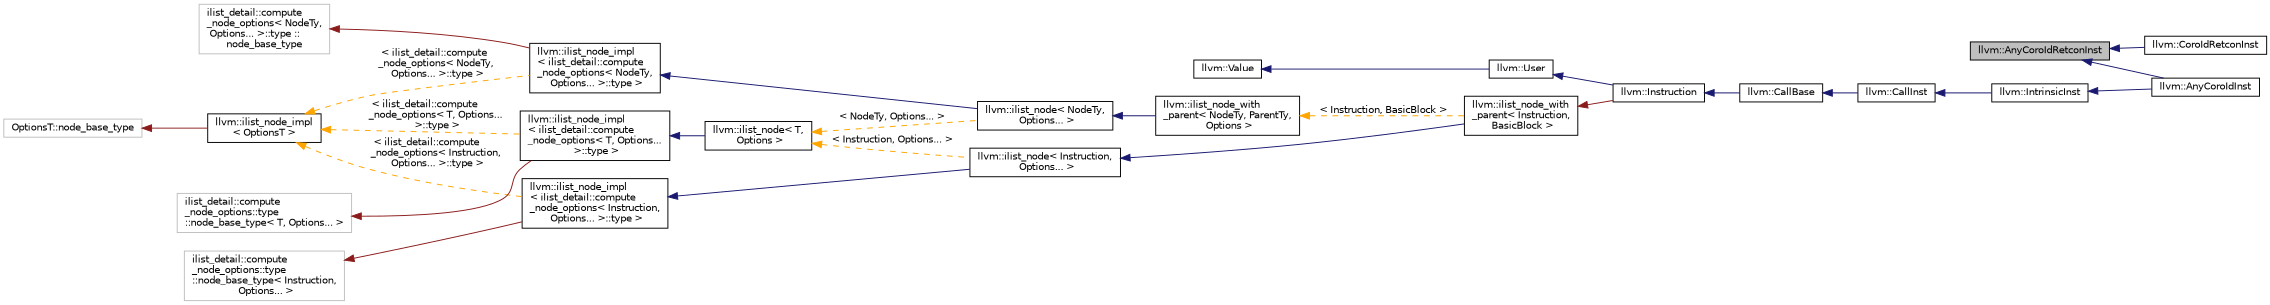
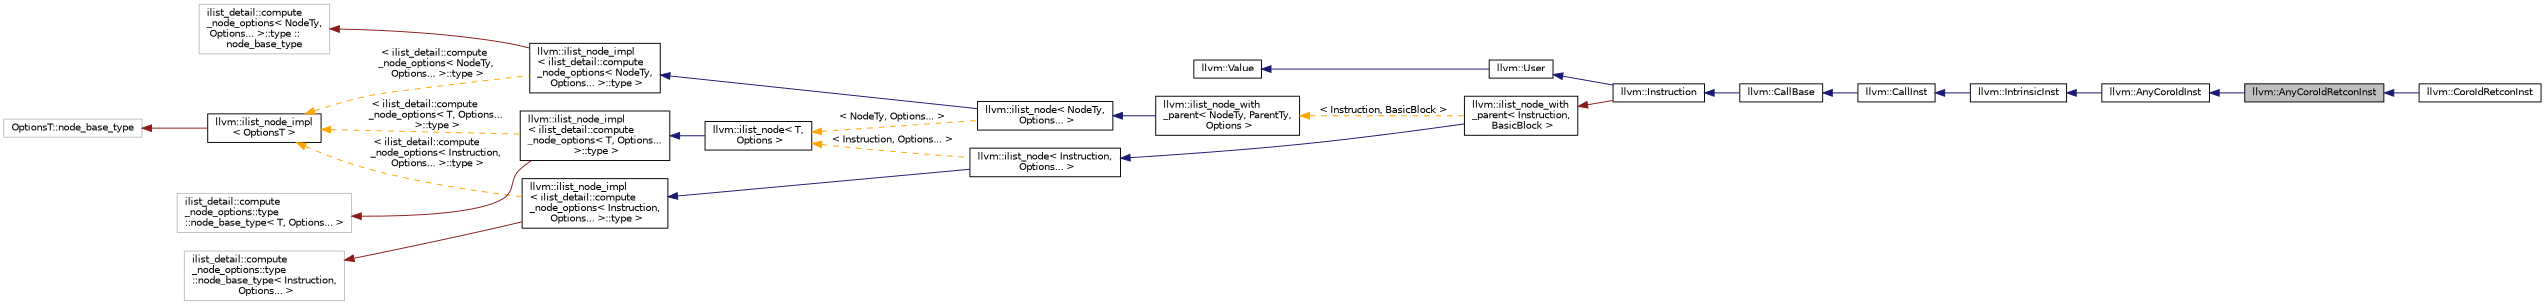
edge "llvm::AnyCoroIdInst" -> "llvm::AnyCoroIdRetconInst": reversed
